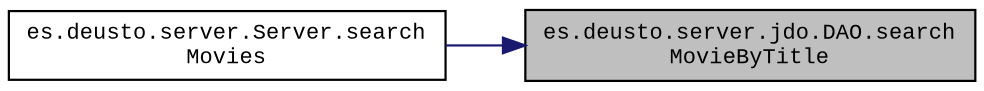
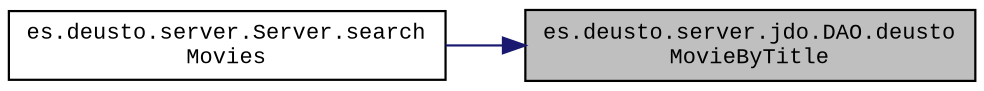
node "es.deusto.server.jdo.DAO.search MovieByTitle": label "es.deusto.server.jdo.DAO.search MovieByTitle" -> "es.deusto.server.jdo.DAO.deusto MovieByTitle"
